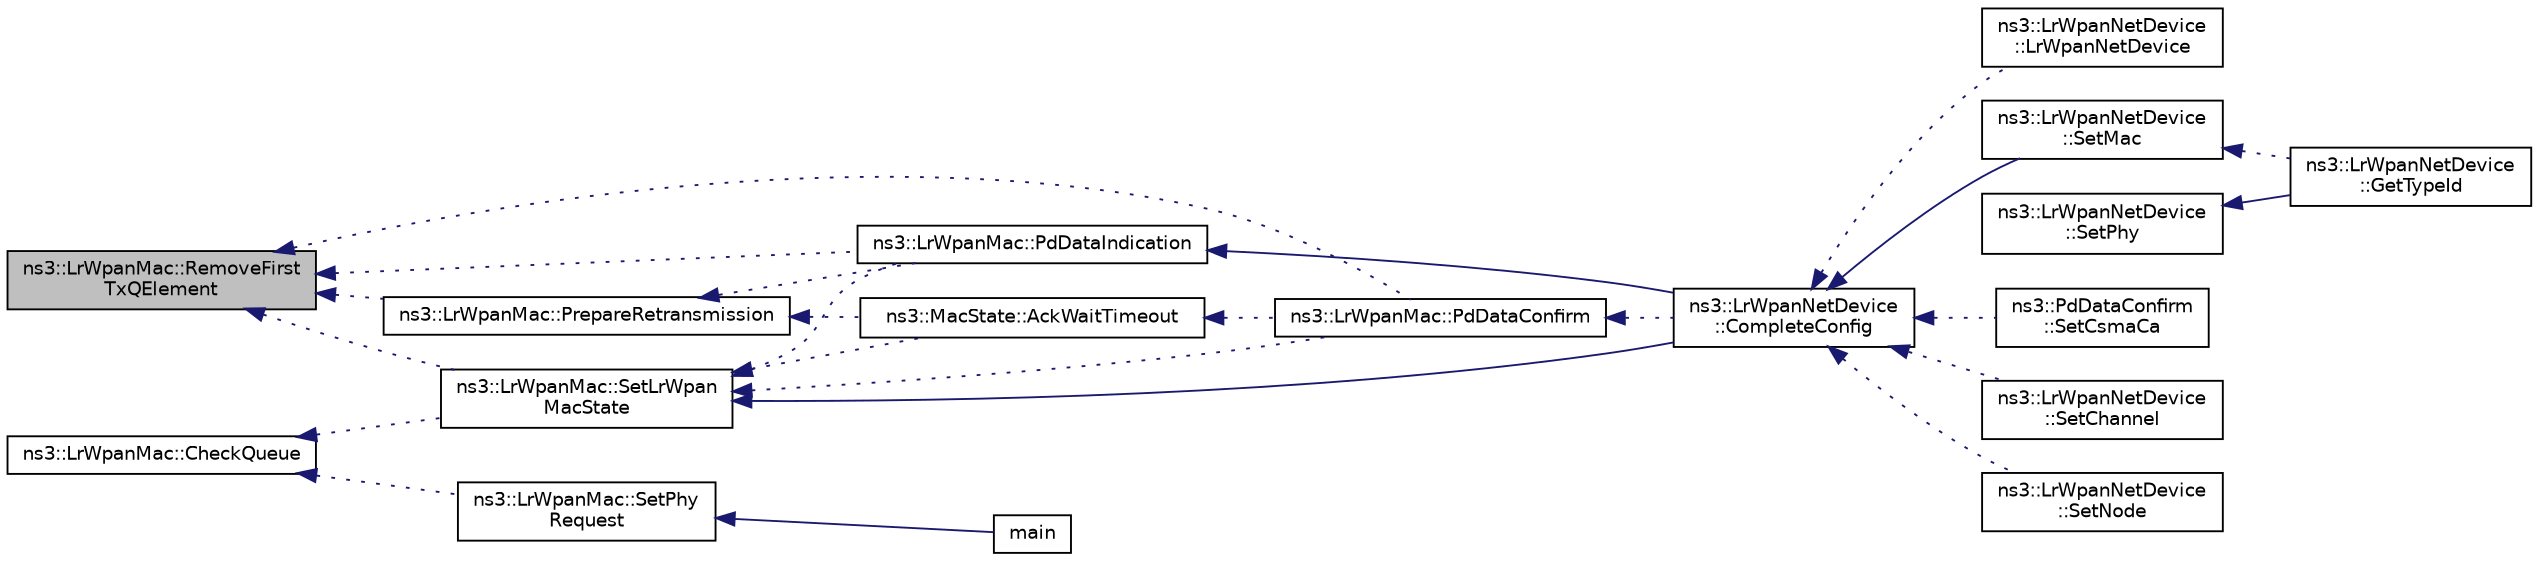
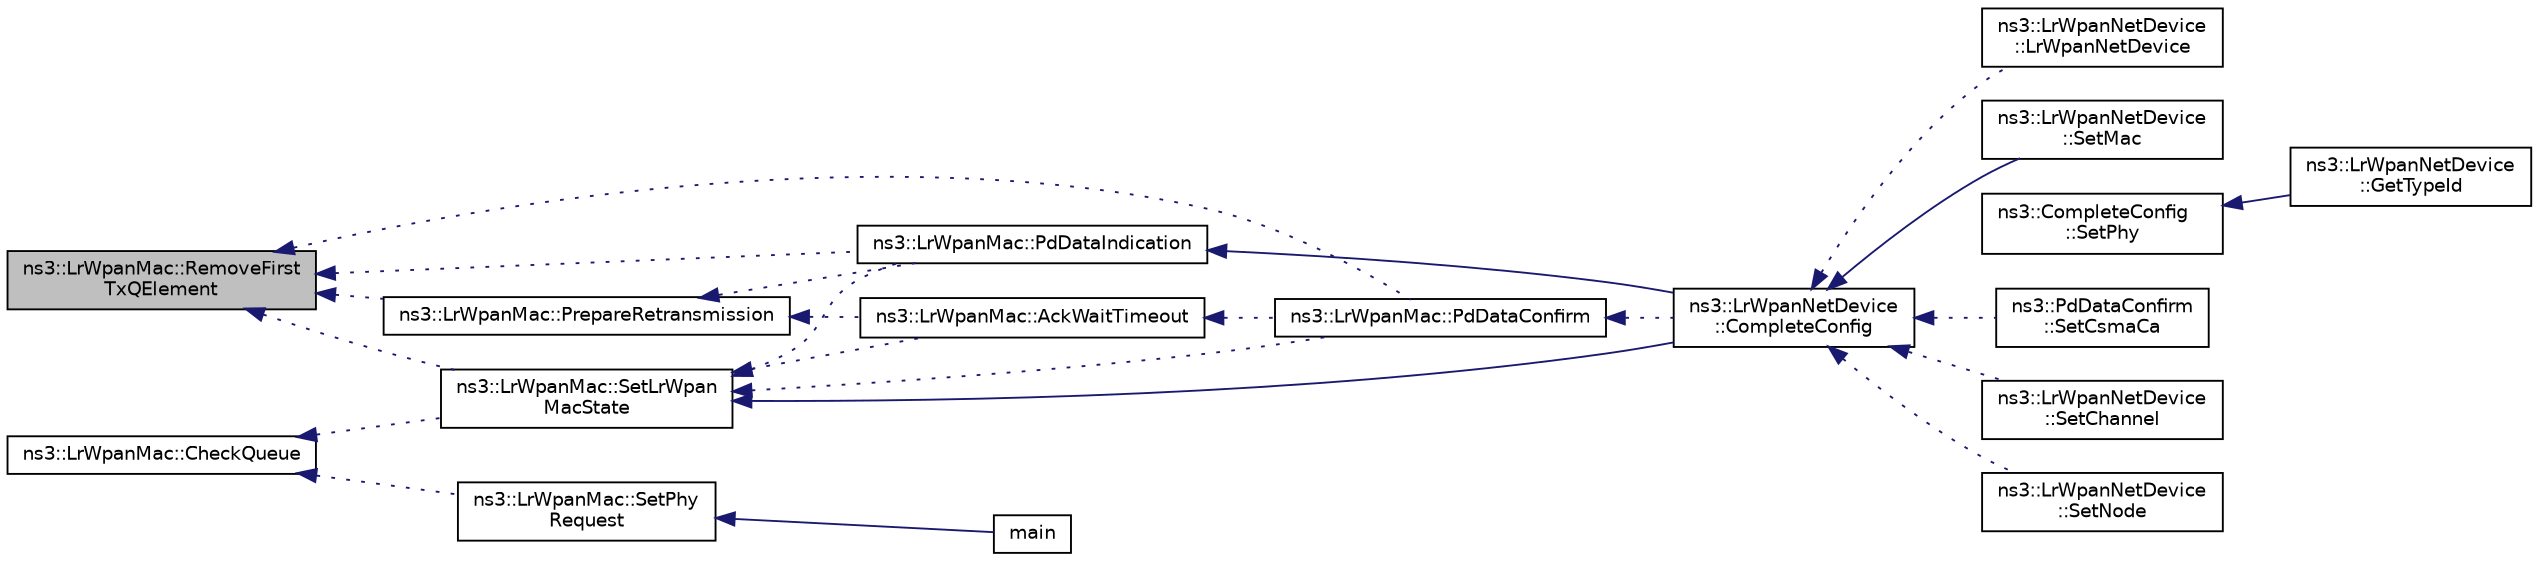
edge "ns3::LrWpanNetDevice ::GetTypeId" -> "ns3::LrWpanNetDevice ::SetMac": removed
node "ns3::LrWpanNetDevice ::SetPhy": label "ns3::LrWpanNetDevice ::SetPhy" -> "ns3::CompleteConfig ::SetPhy"
node "ns3::MacState::AckWaitTimeout": label "ns3::MacState::AckWaitTimeout" -> "ns3::LrWpanMac::AckWaitTimeout"
